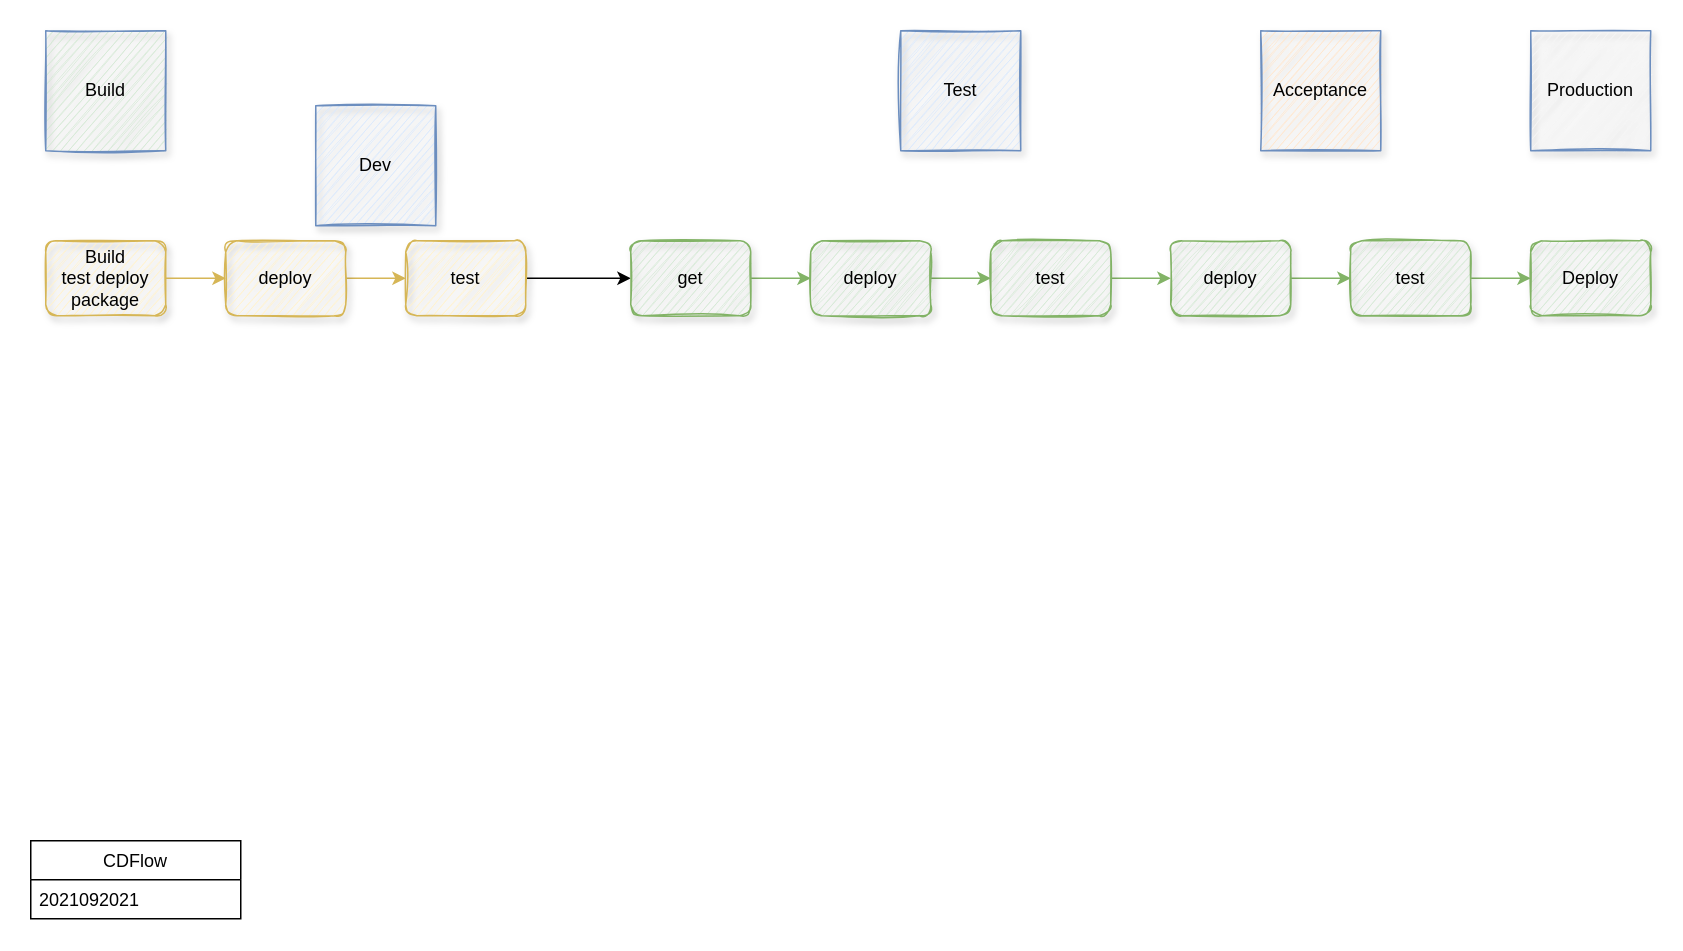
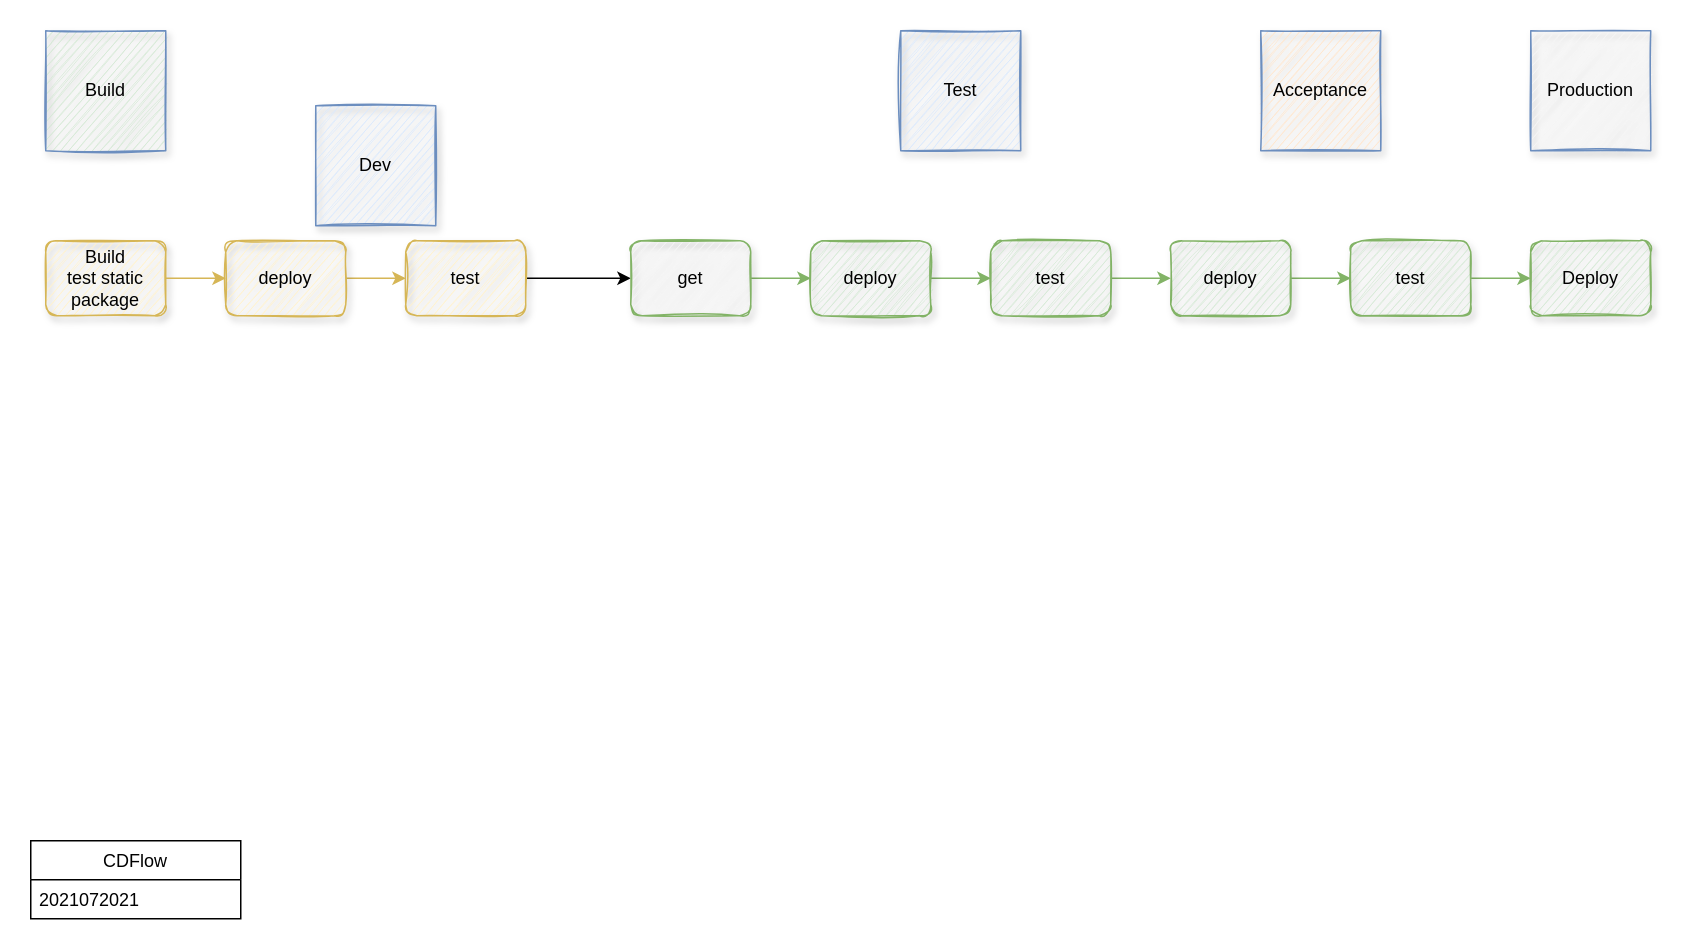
node "Build test deploy package": label "Build test deploy package" -> "Build test static package"
node "get": fillcolor #d5e8d4 -> #f5f5f5
node "2021092021": label "2021092021" -> "2021072021"
